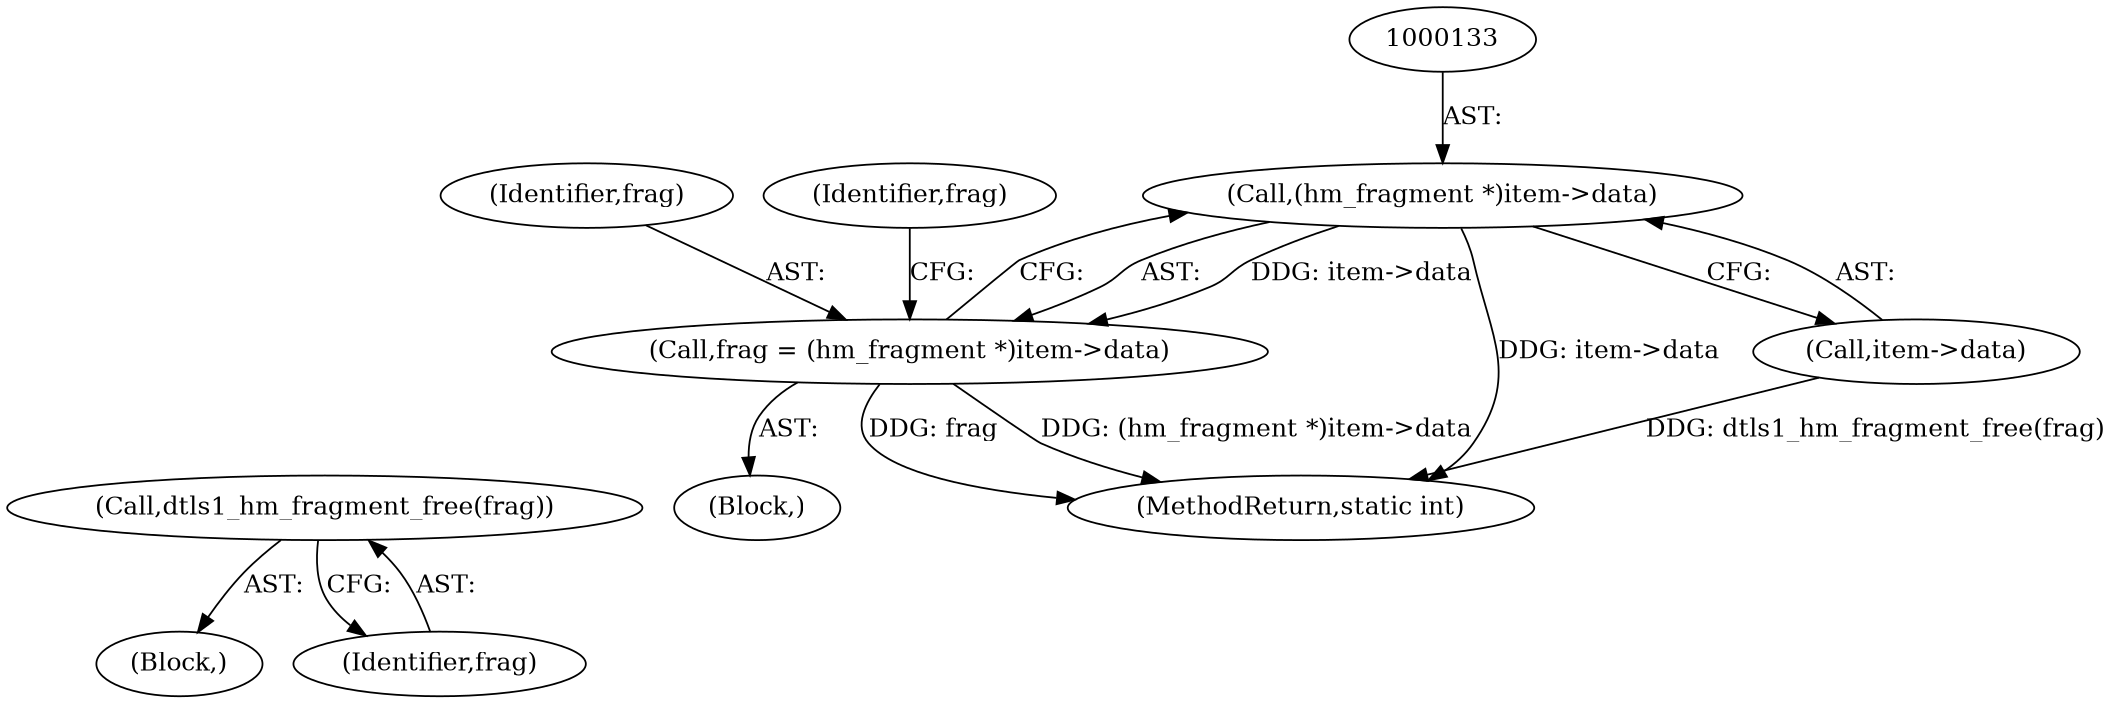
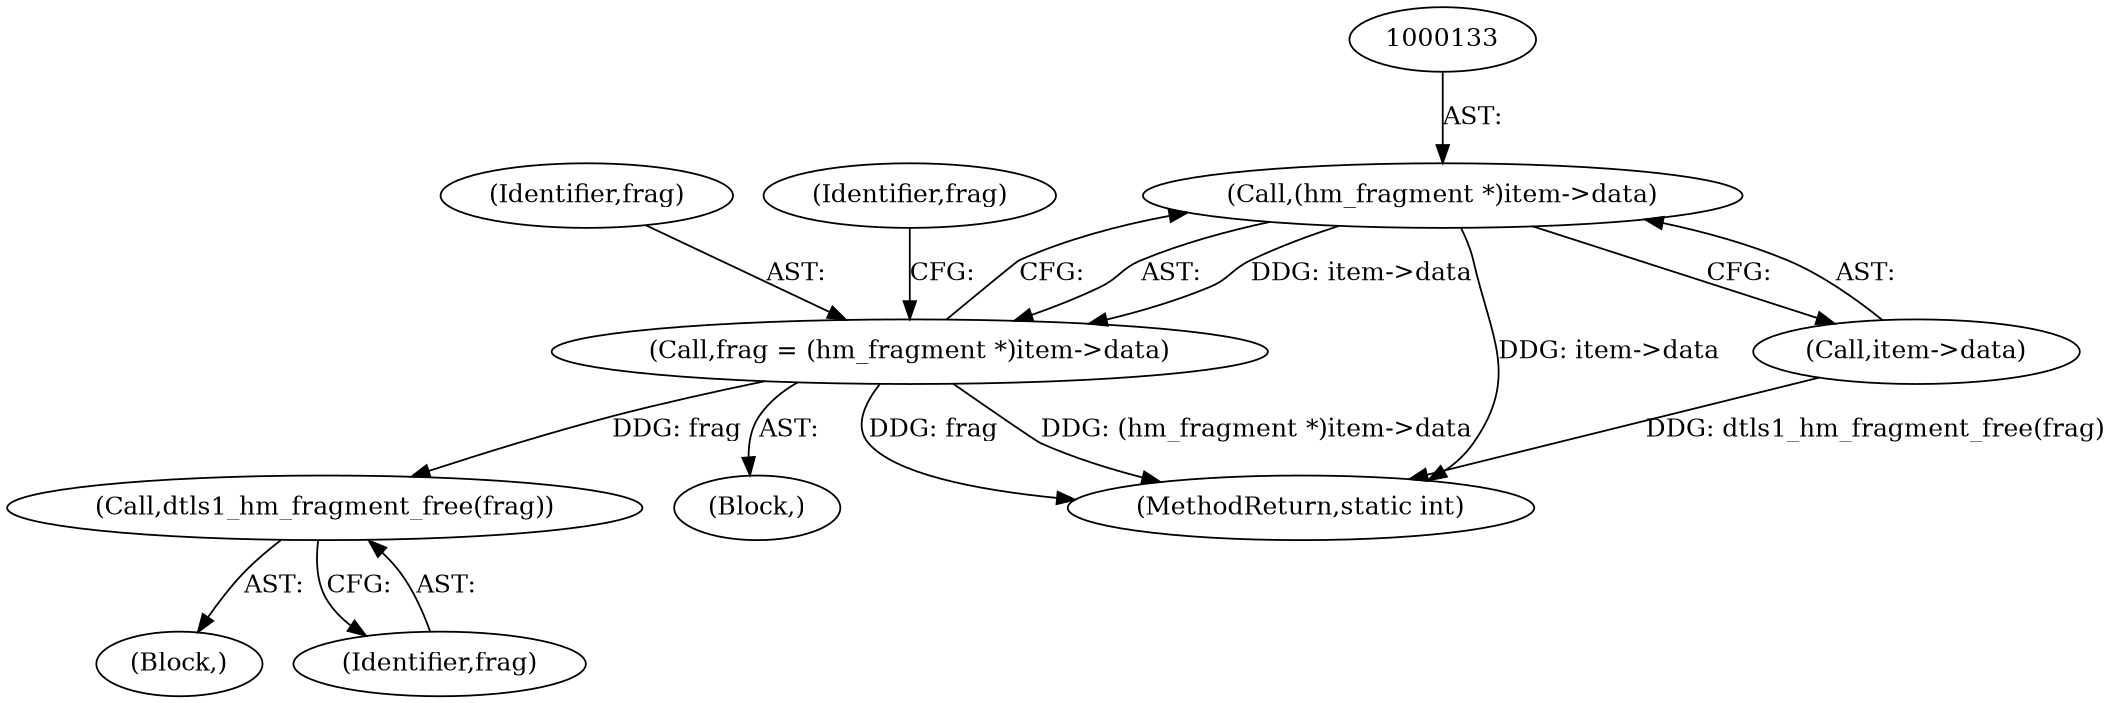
edge "(Call,frag = (hm_fragment *)item->data)" -> "(Call,dtls1_hm_fragment_free(frag))": added, label "DDG: frag"
